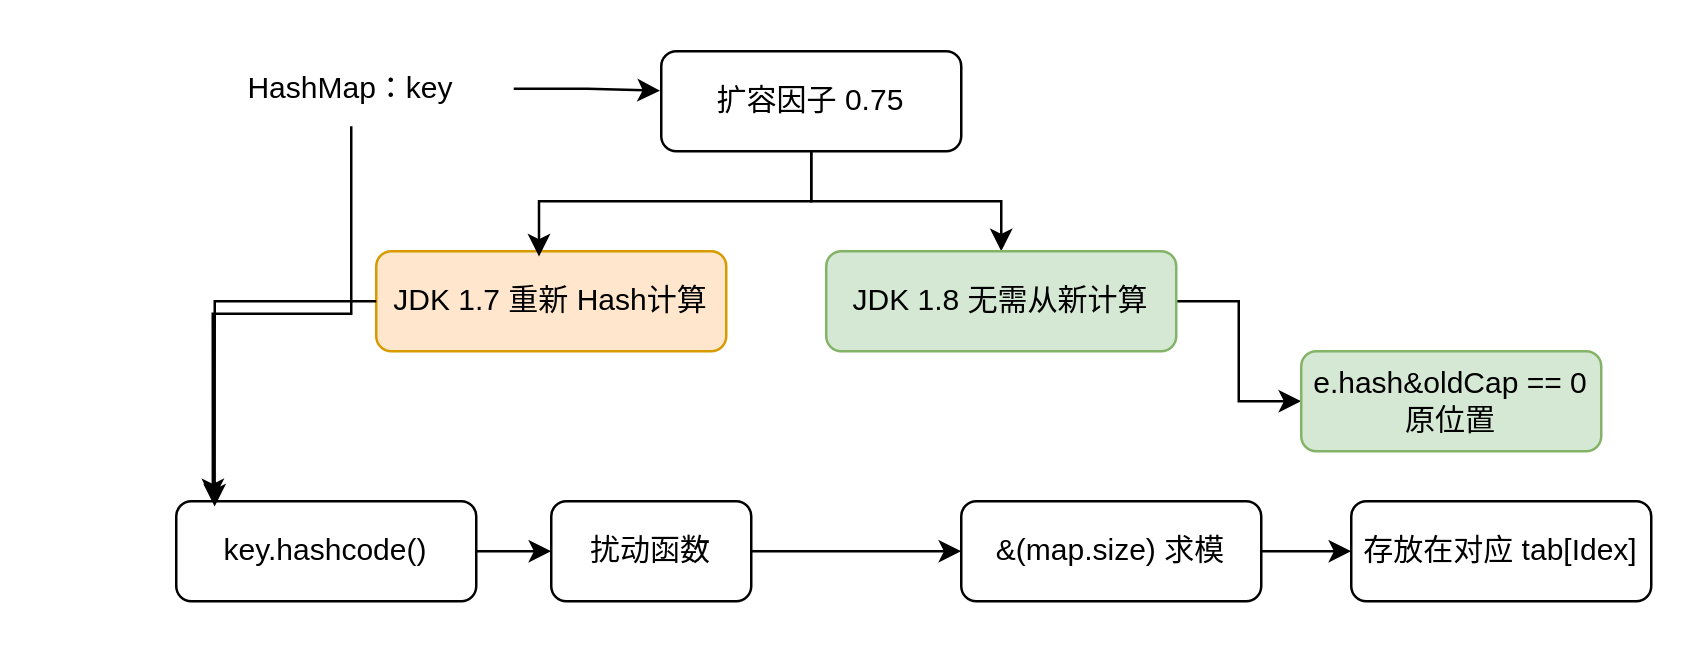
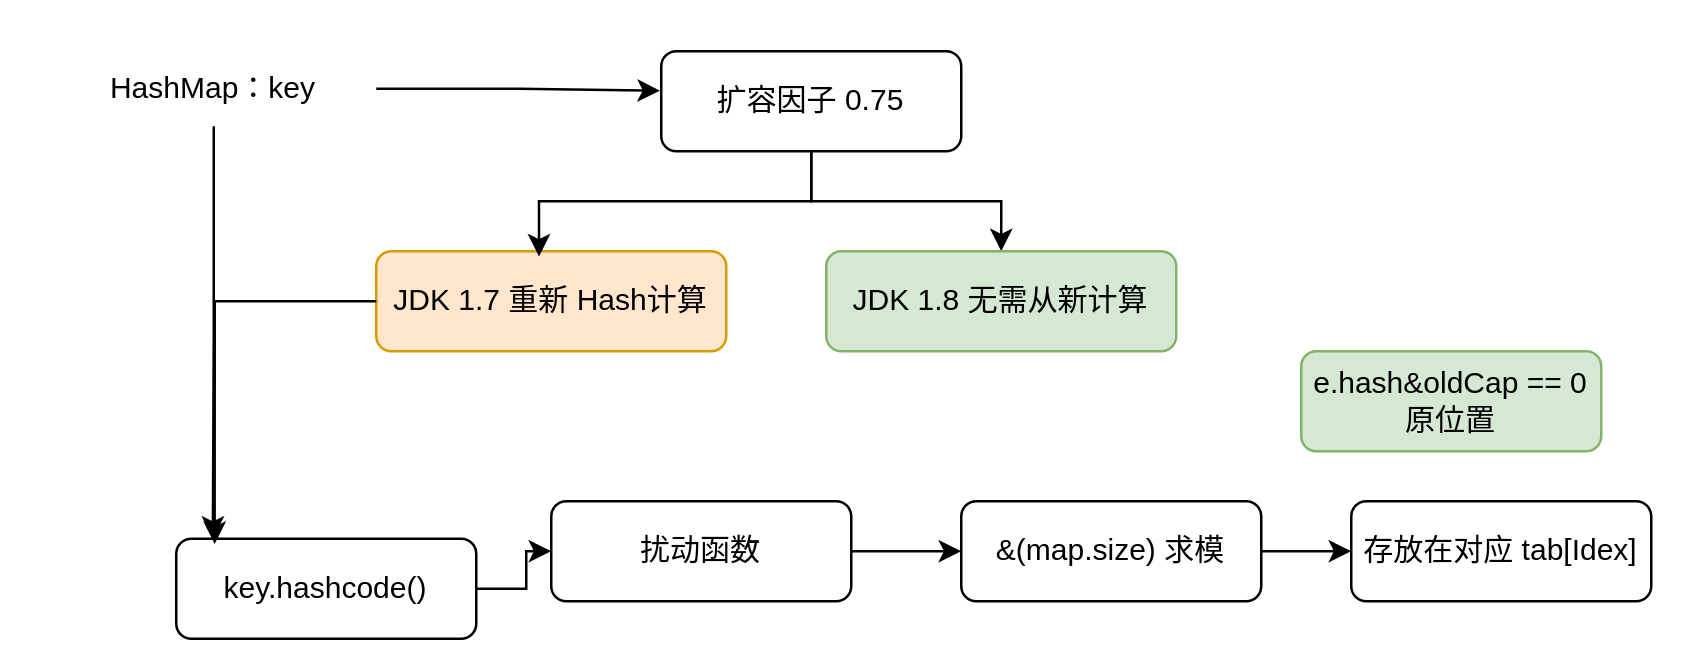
node "HashMap：key": moved (351, 89) -> (214, 89)
edge "JDK 1.8 无需从新计算" -> "e.hash&oldCap == 0 原位置": removed
node "key.hashcode()": moved (326, 551) -> (326, 589)
node "扰动函数": size 200x100 -> 300x100
